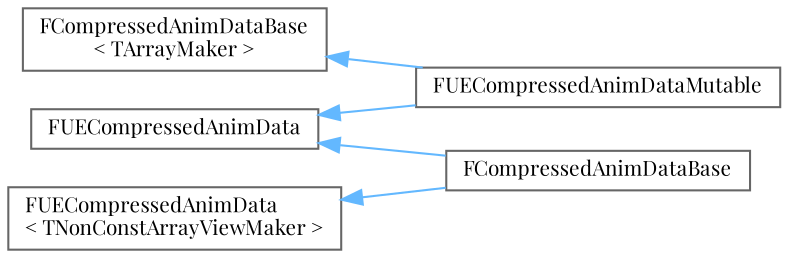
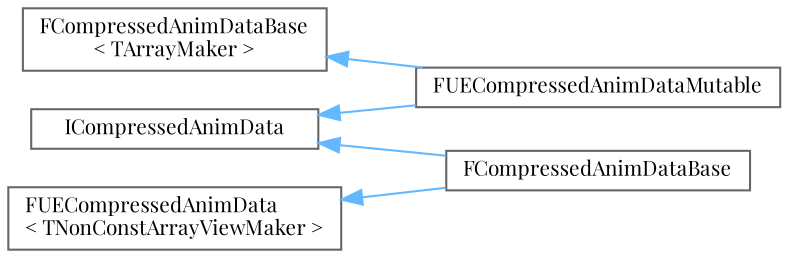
node "FUECompressedAnimData": label "FUECompressedAnimData" -> "ICompressedAnimData"
